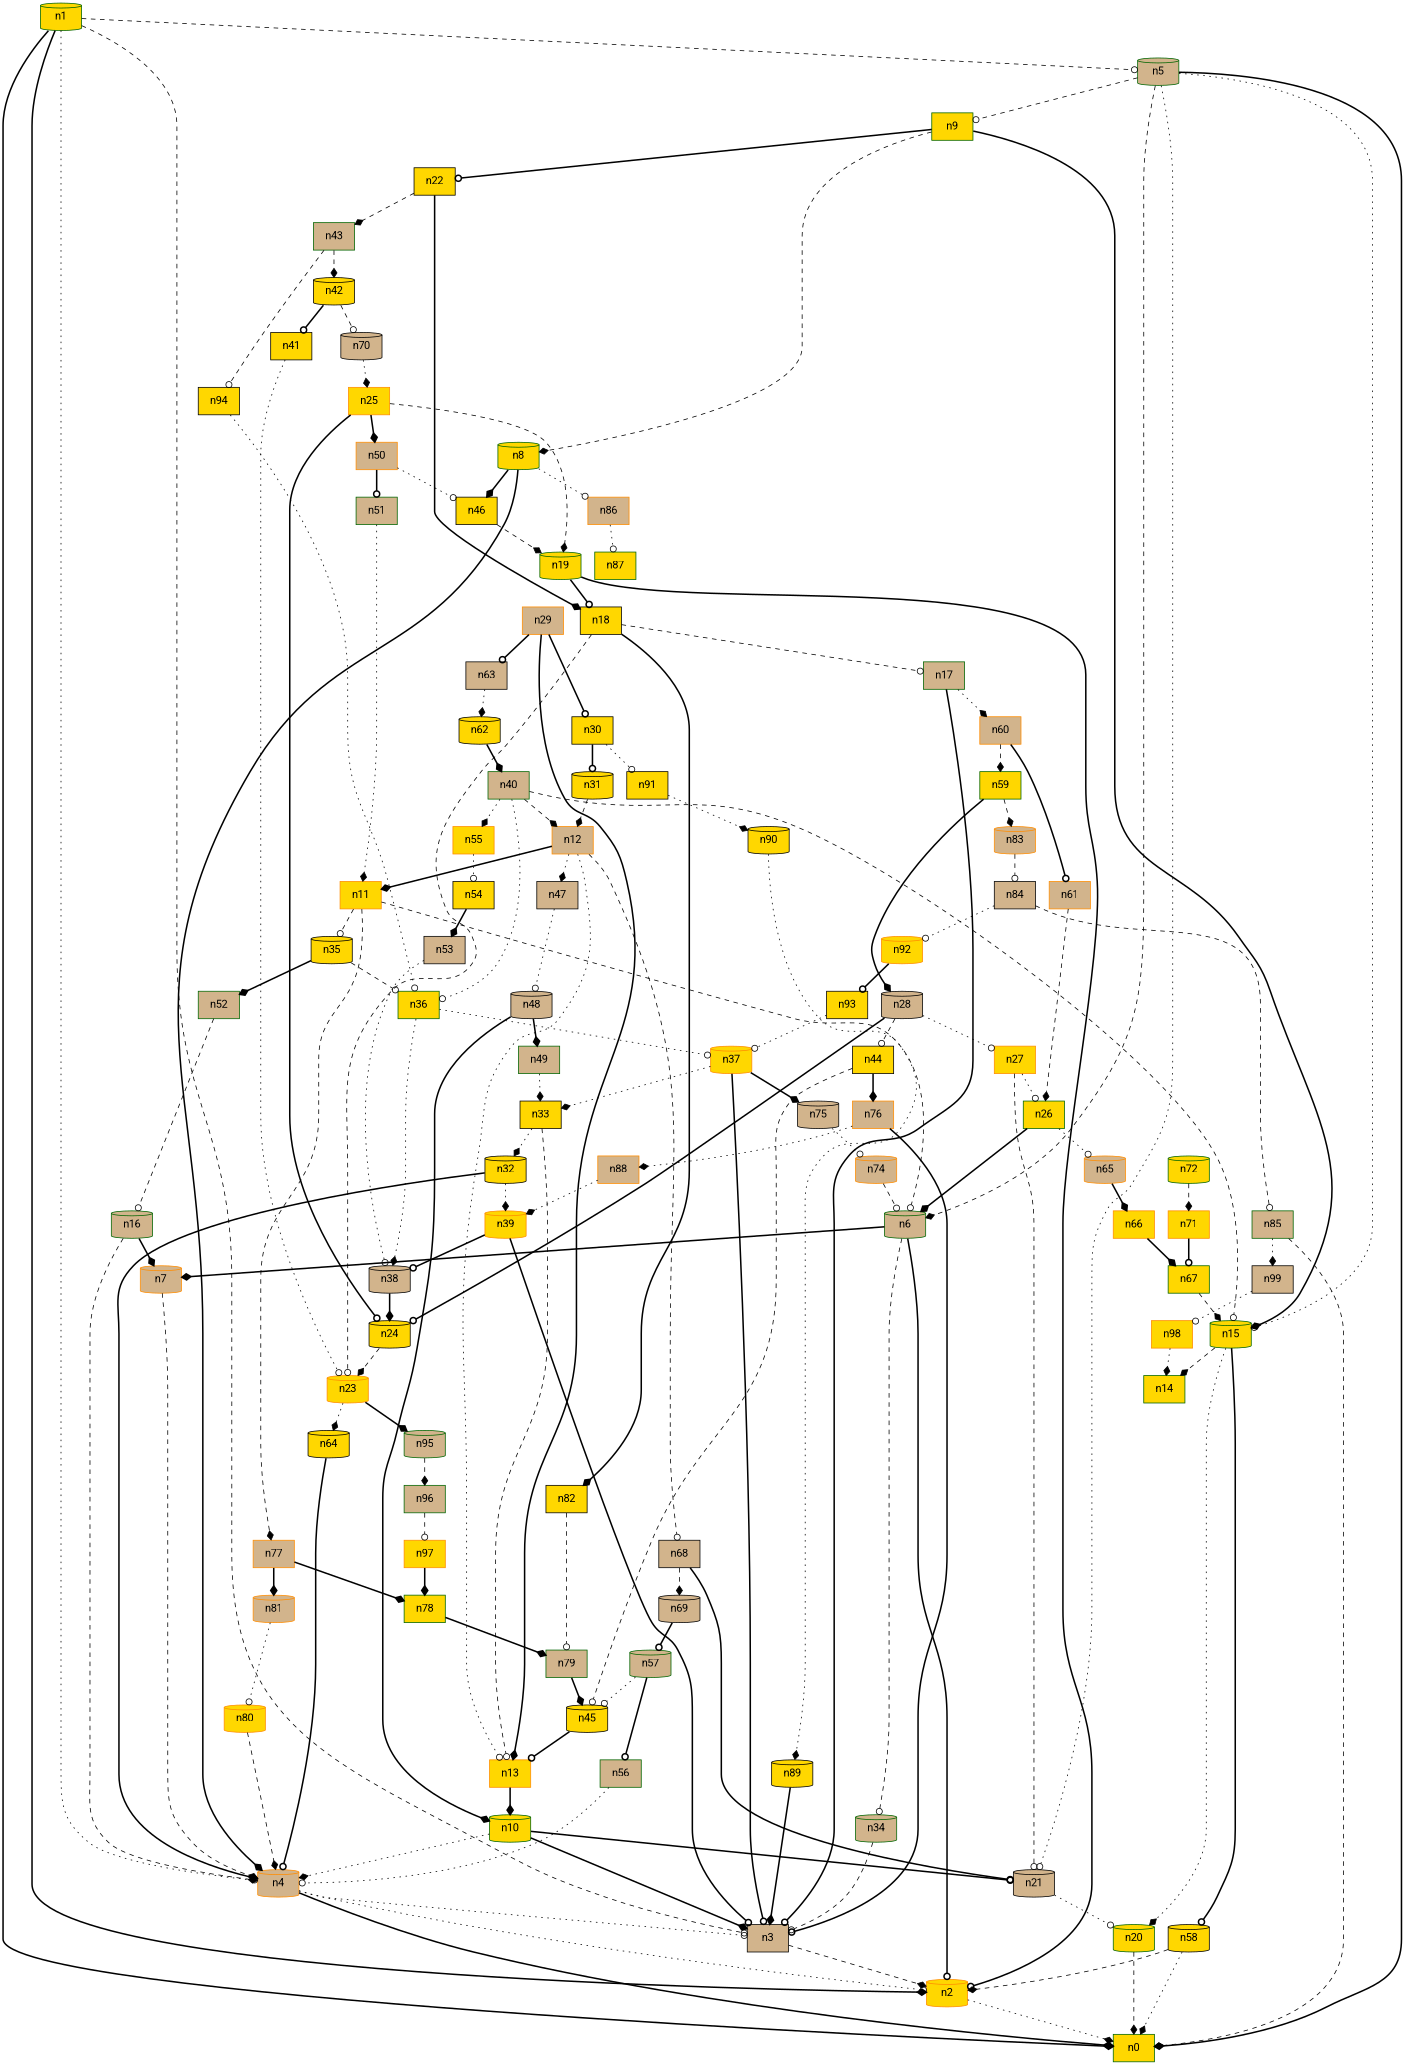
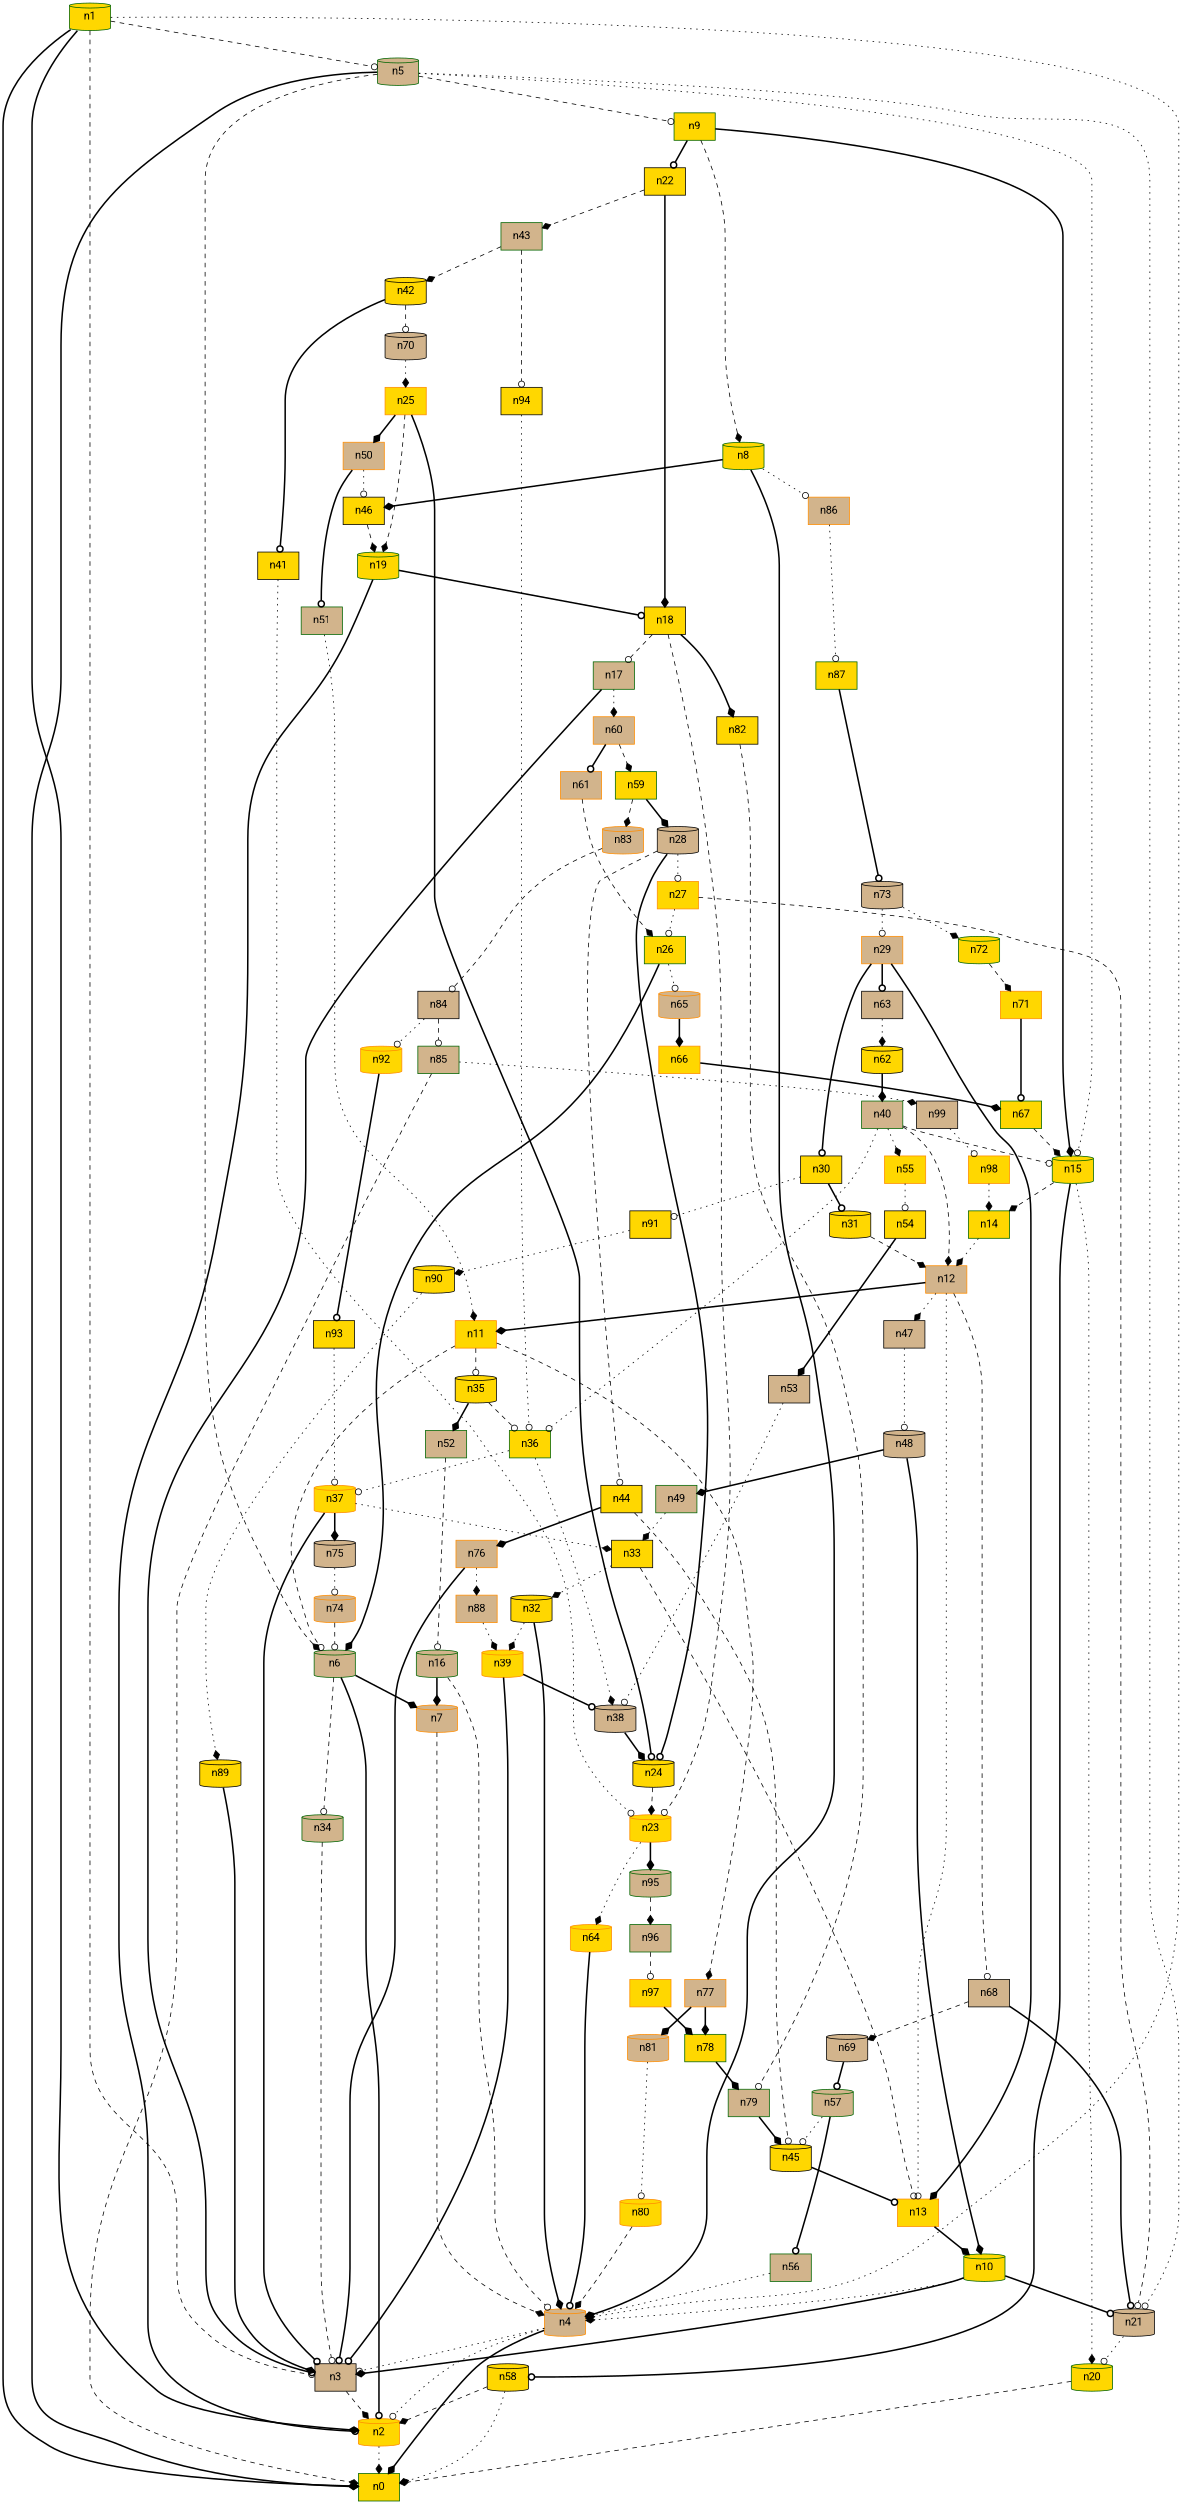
node "n73": added
edge "n14" -> "n12": added
node "n64": color black -> darkorange
